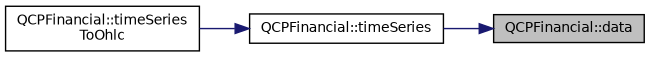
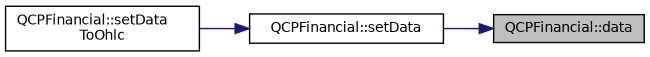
node "QCPFinancial::timeSeries ToOhlc": label "QCPFinancial::timeSeries ToOhlc" -> "QCPFinancial::setData ToOhlc"
node "QCPFinancial::timeSeries": label "QCPFinancial::timeSeries" -> "QCPFinancial::setData"
